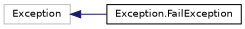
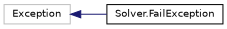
node "Exception.FailException": label "Exception.FailException" -> "Solver.FailException"
